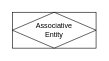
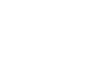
node "Associative Entity": removed
